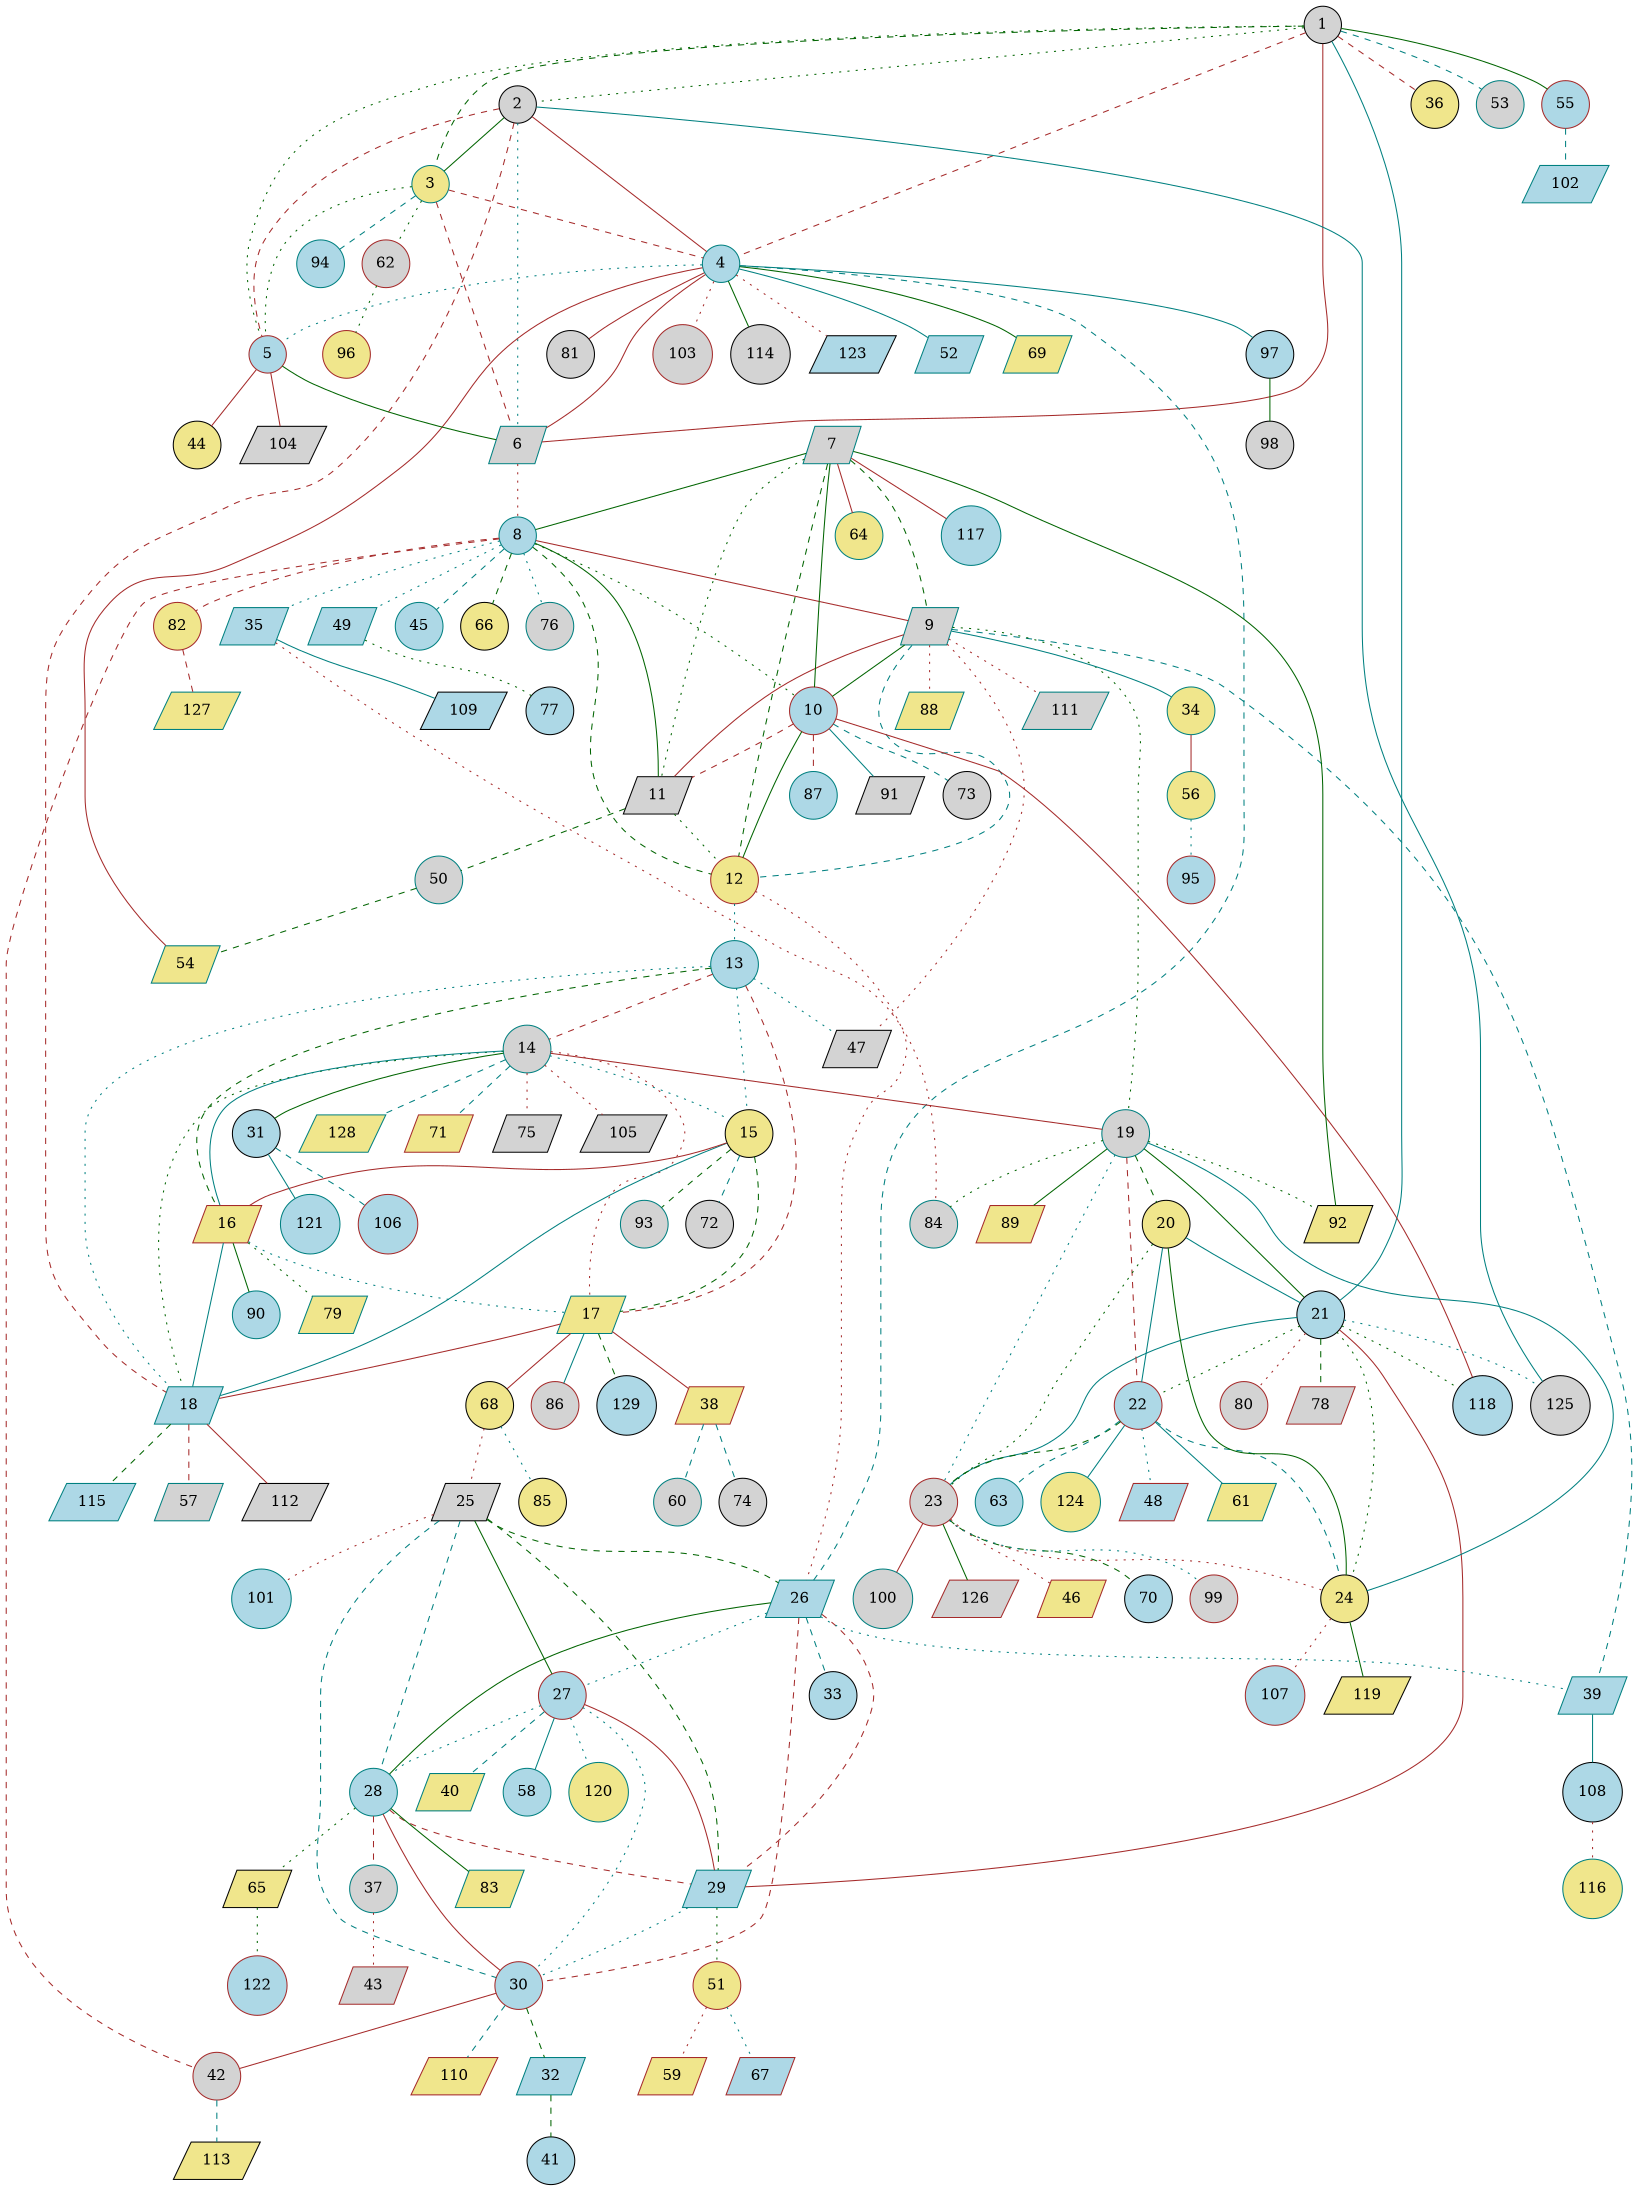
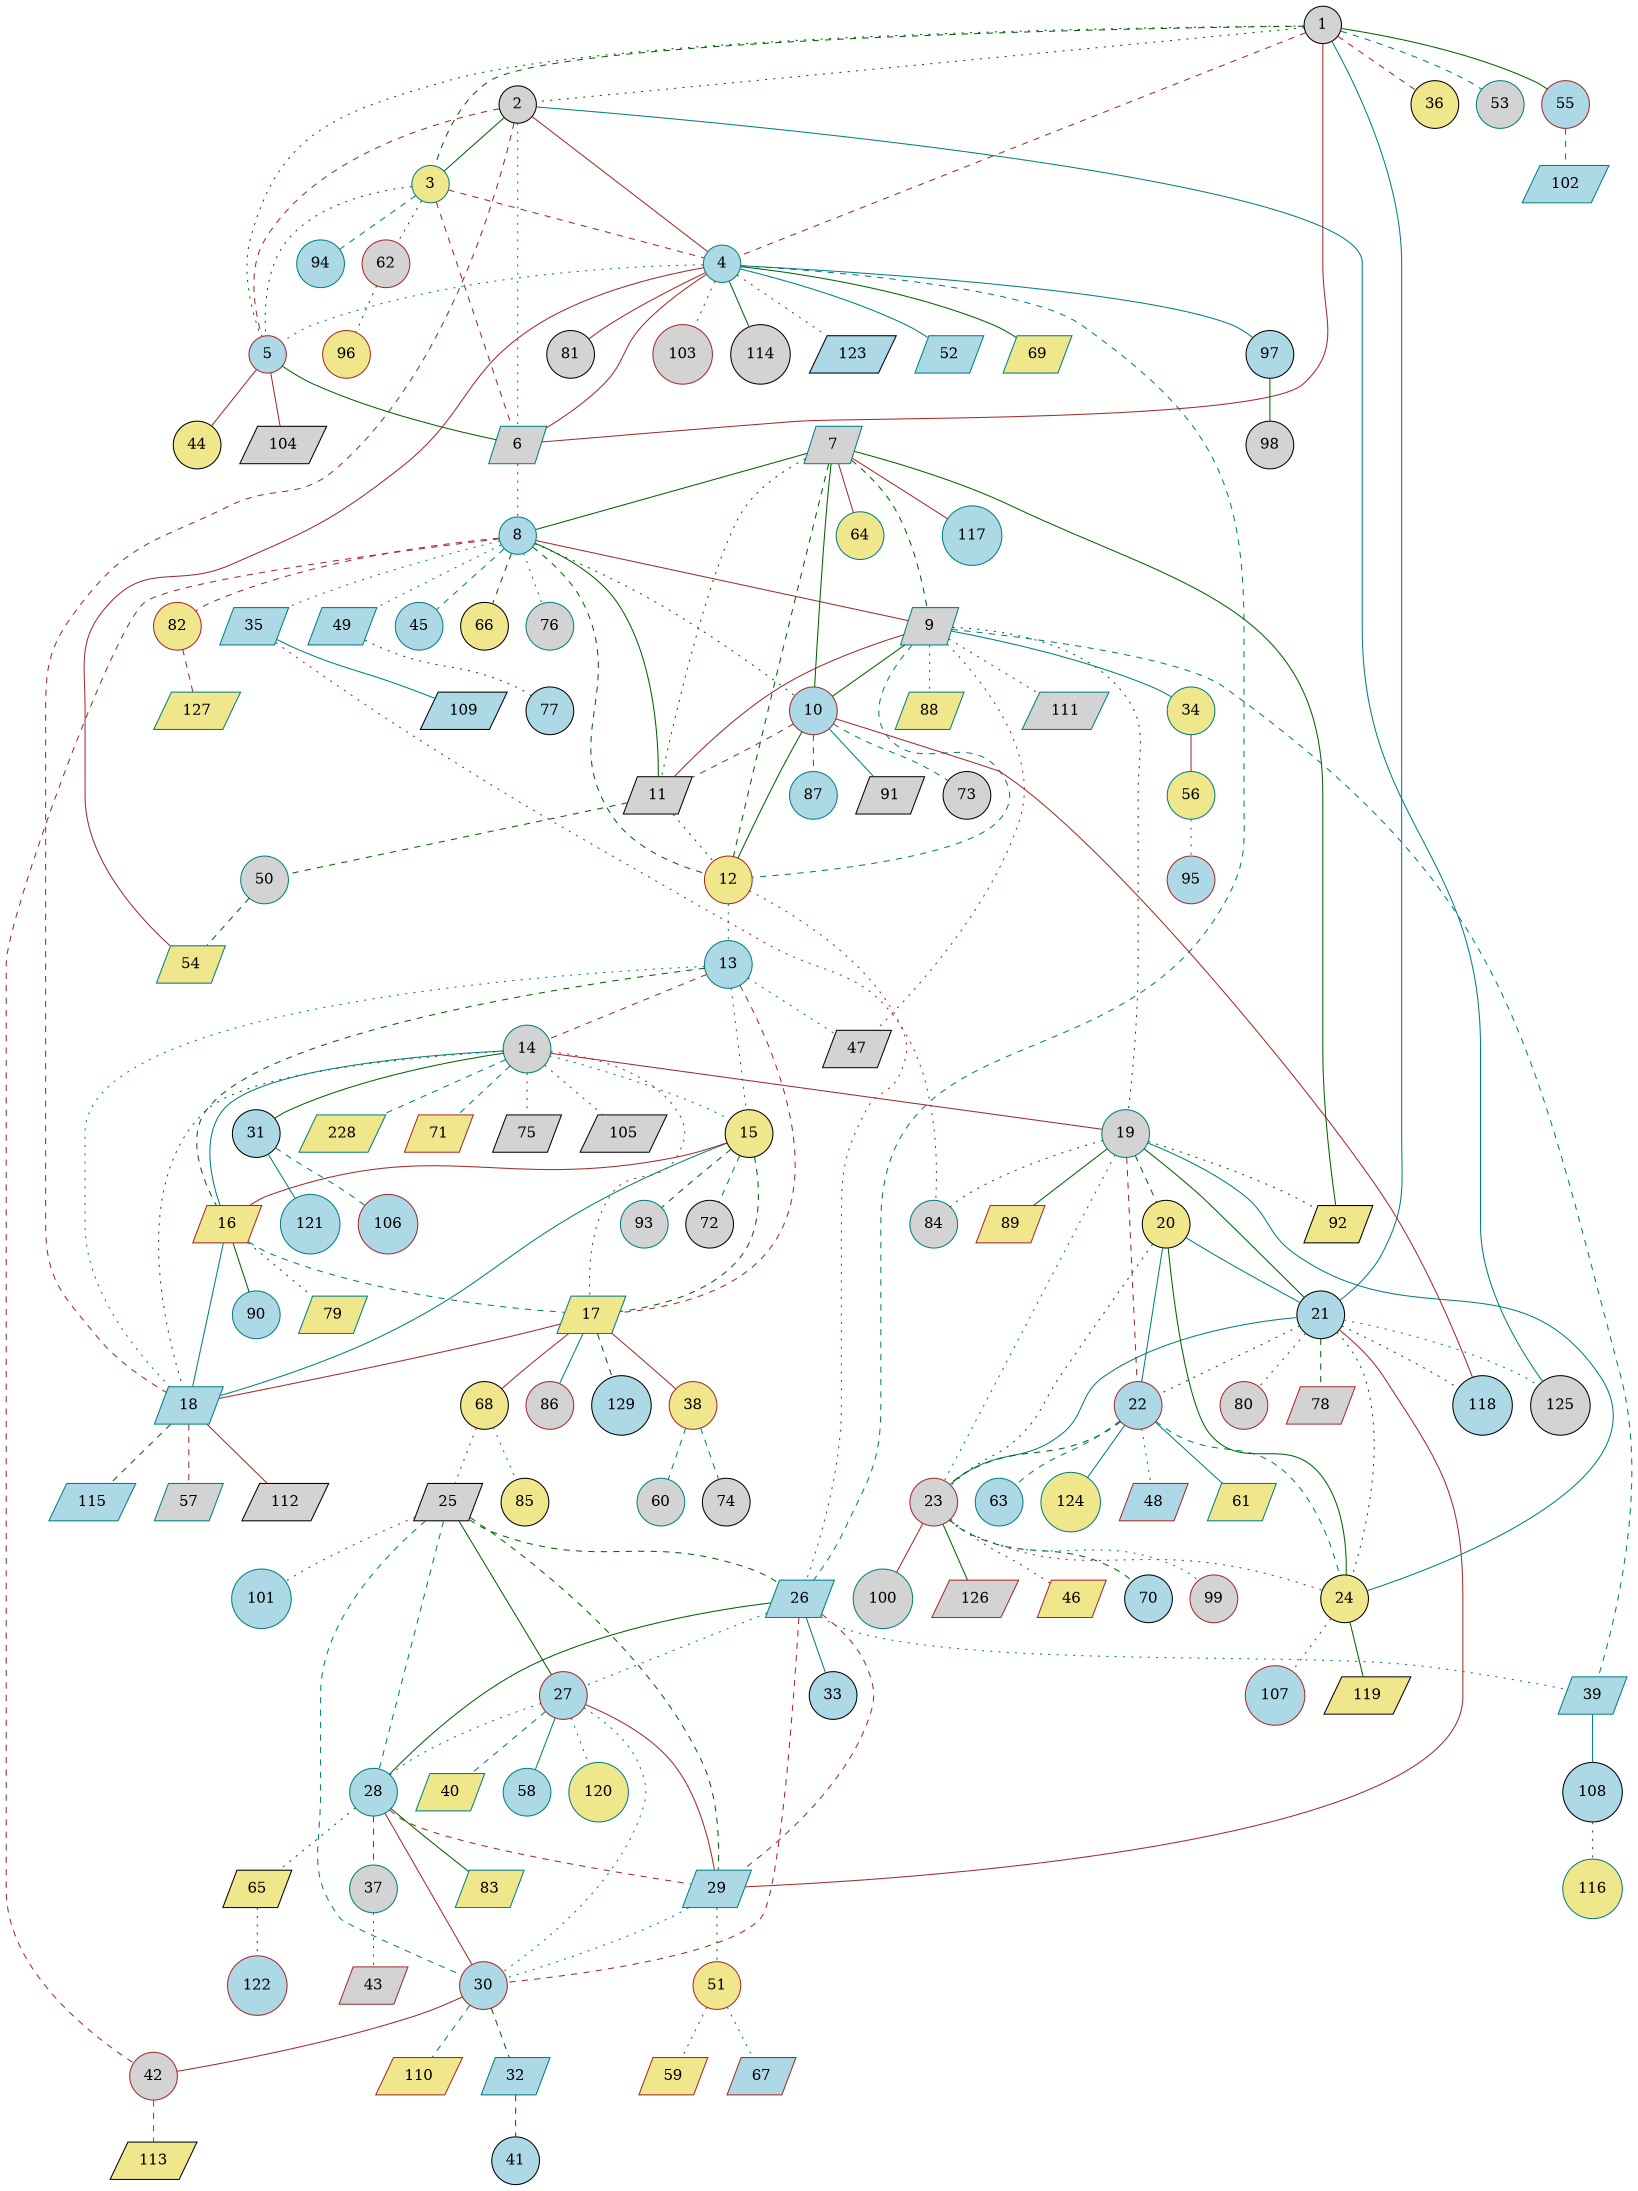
node "128": label "128" -> "228"
edge "16" -- "17": style dotted -> dashed
node "38": shape parallelogram -> circle
edge "26" -- "33": style dashed -> solid
